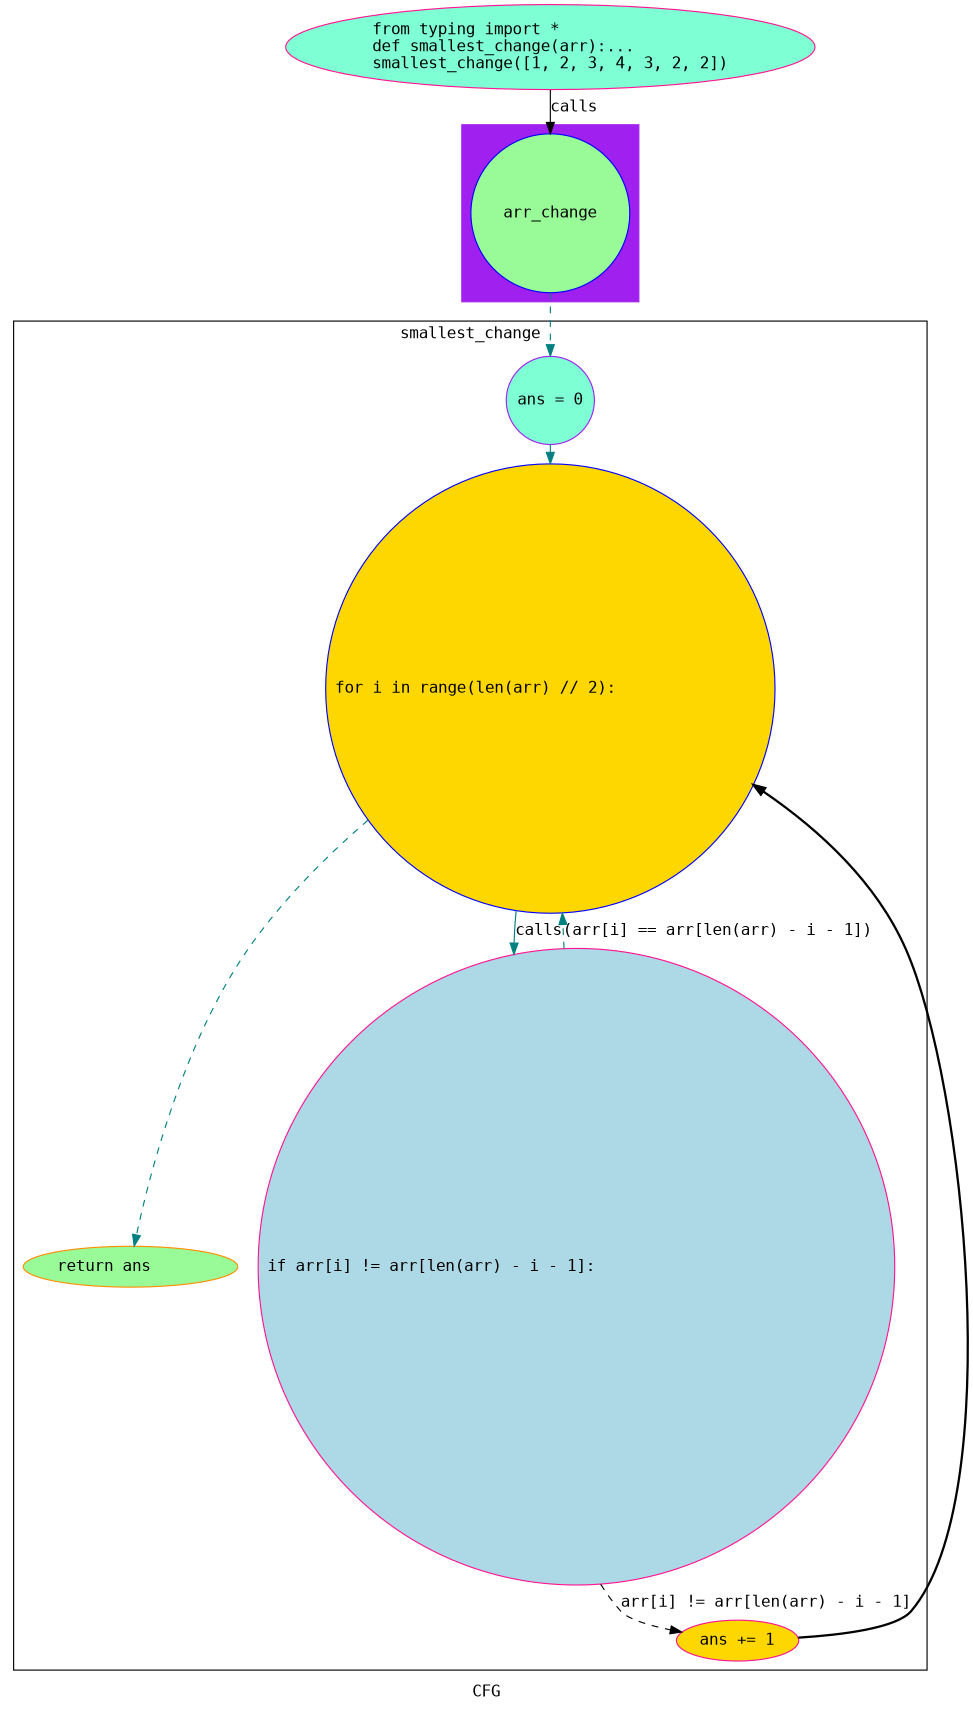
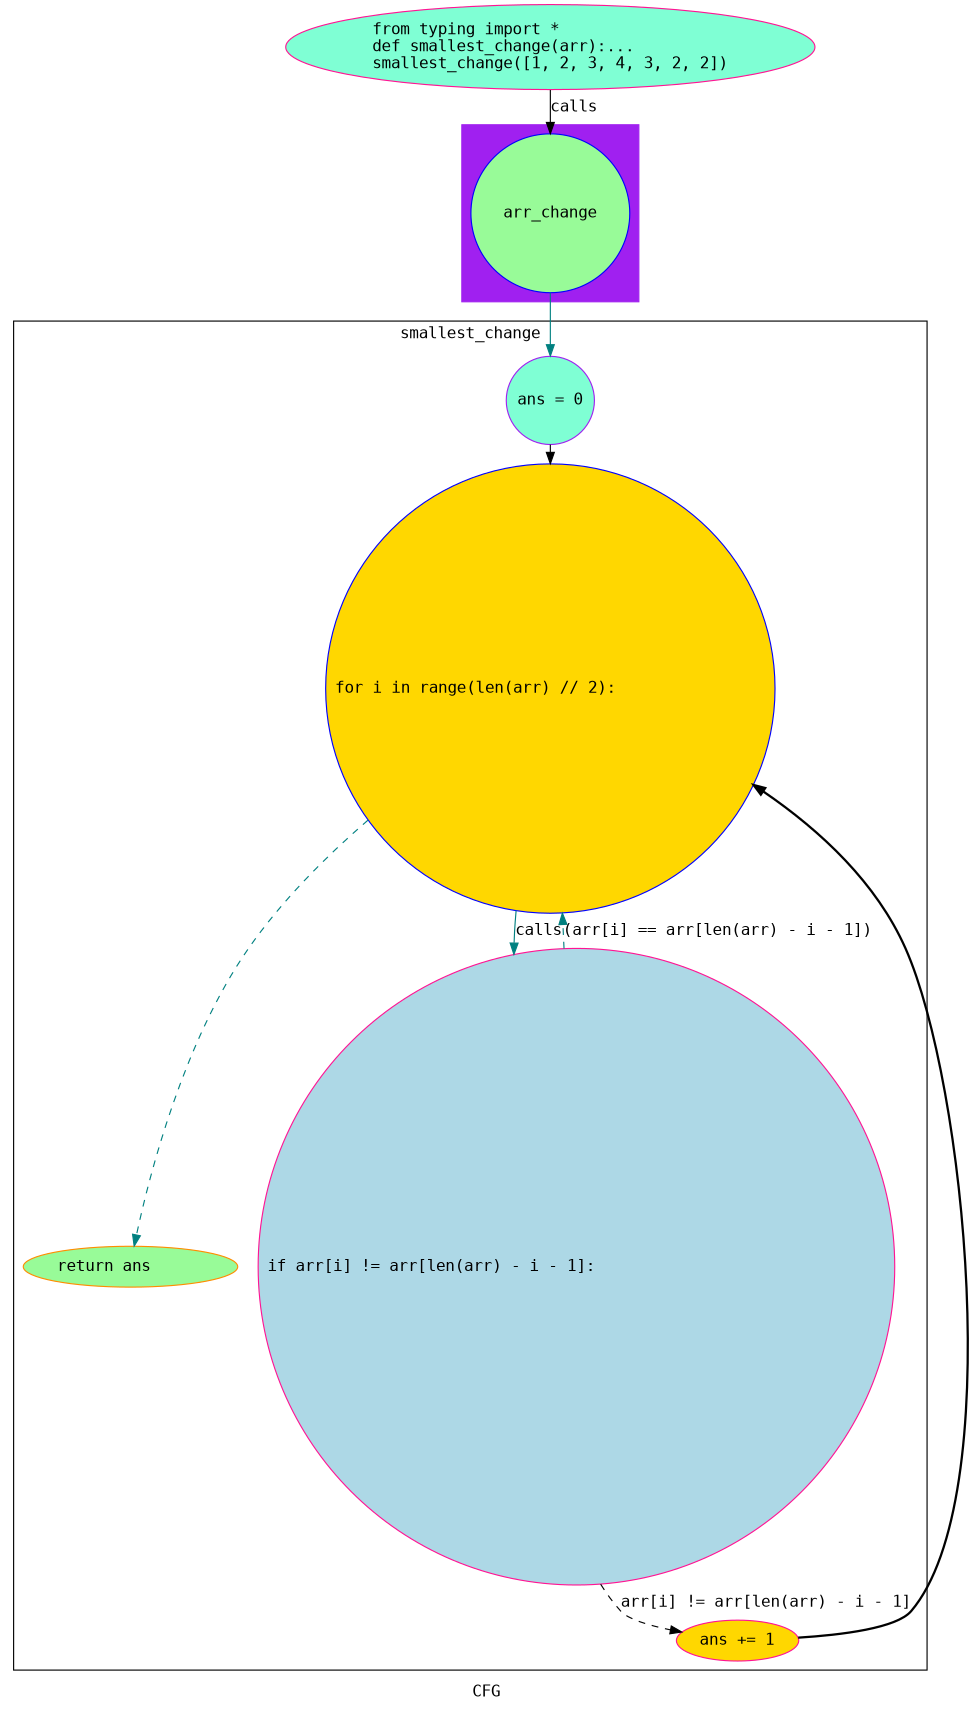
edge "arr_change" -> "ans = 0": style dashed -> solid
edge "ans = 0" -> "for i in range(len(arr) // 2):": color teal -> black
